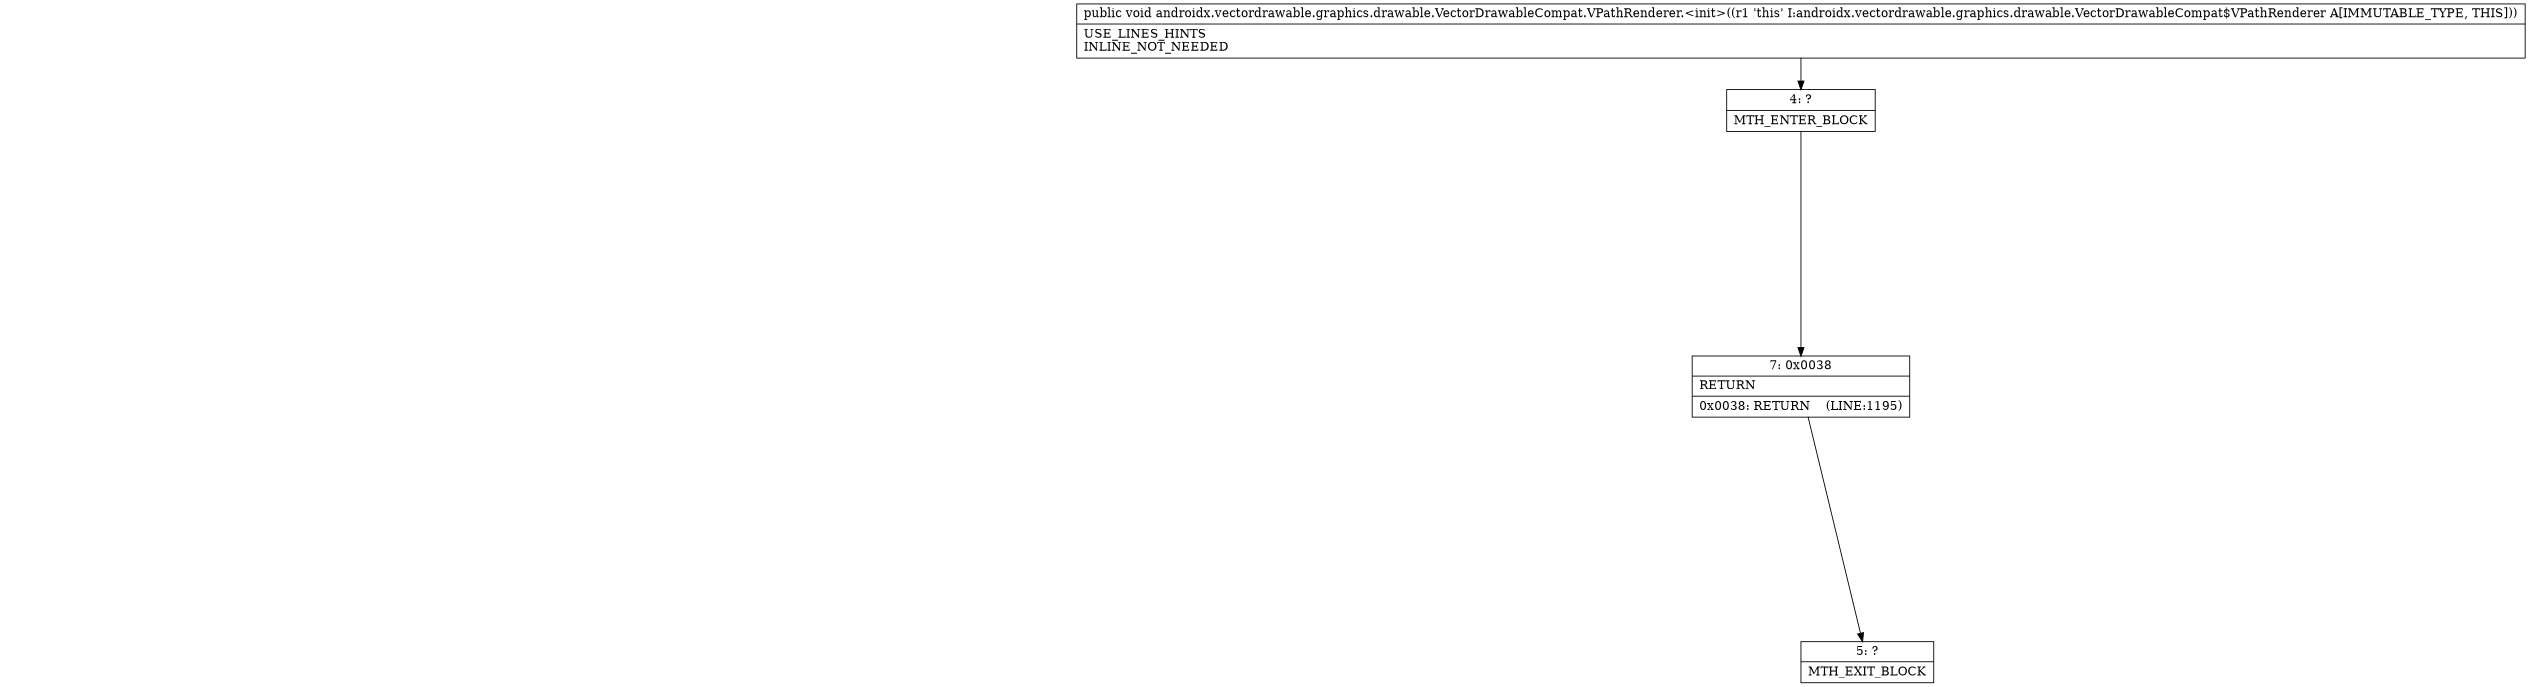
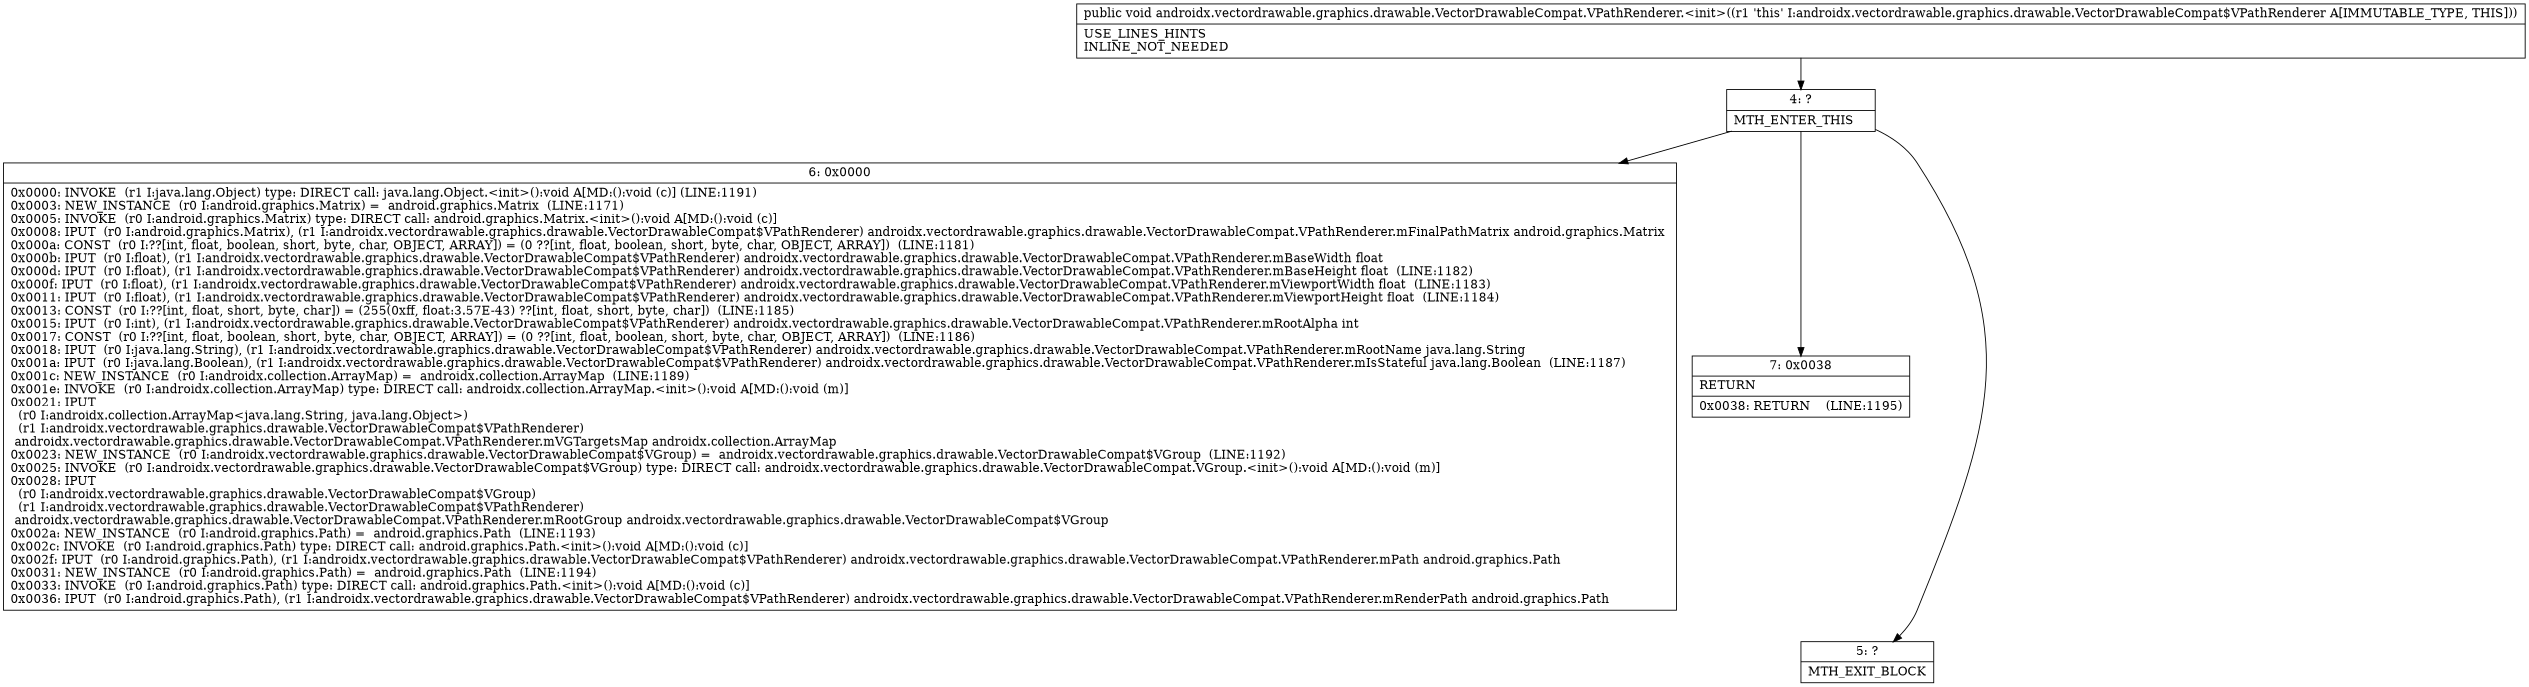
node "4: ?": text "MTH_ENTER_BLOCK" -> "MTH_ENTER_THIS"
node "6: 0x0000": added
edge "7: 0x0038" -> "5: ?": now "4: ?" -> "5: ?"
